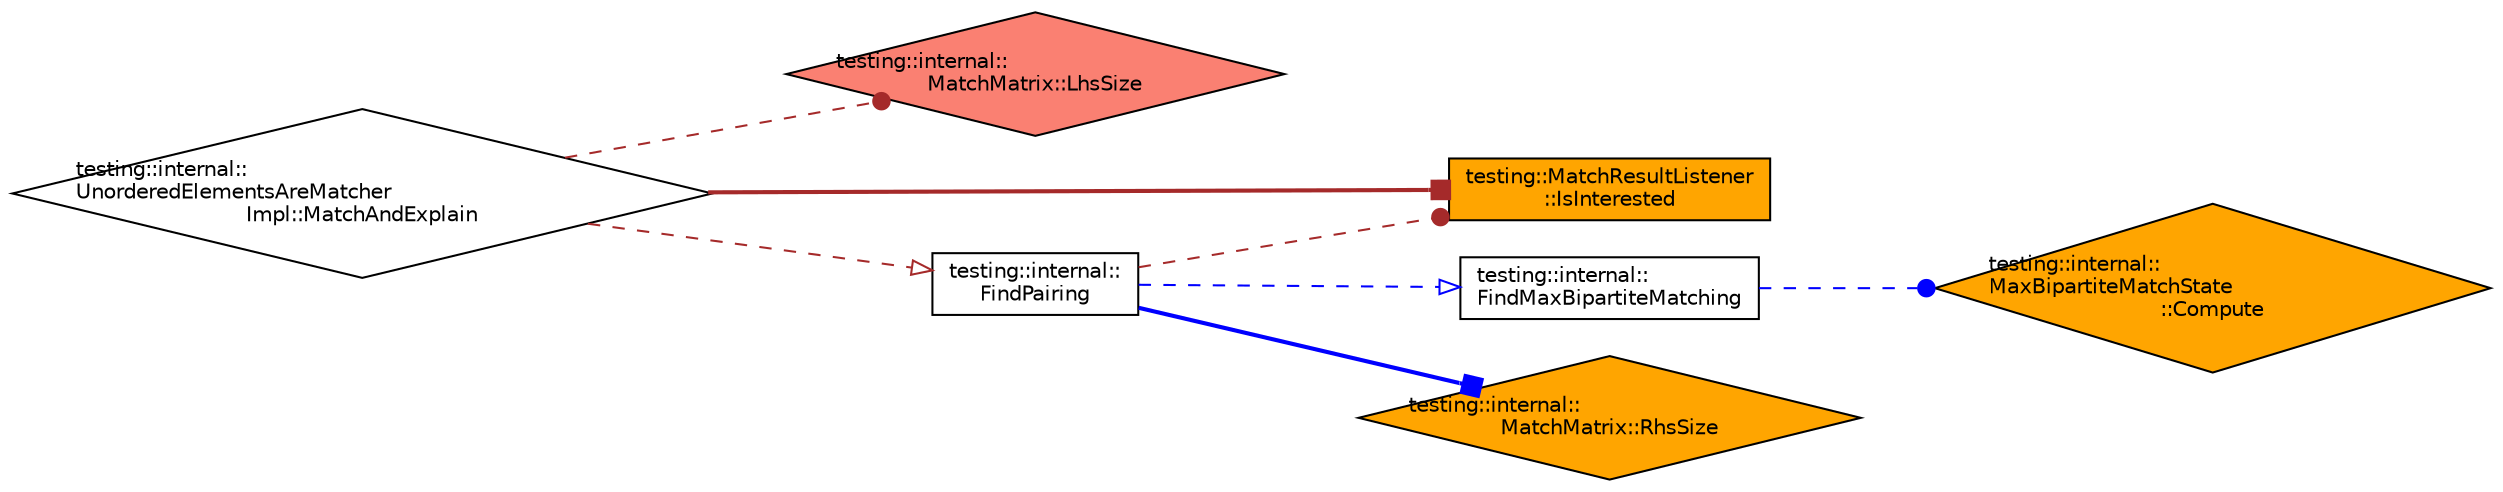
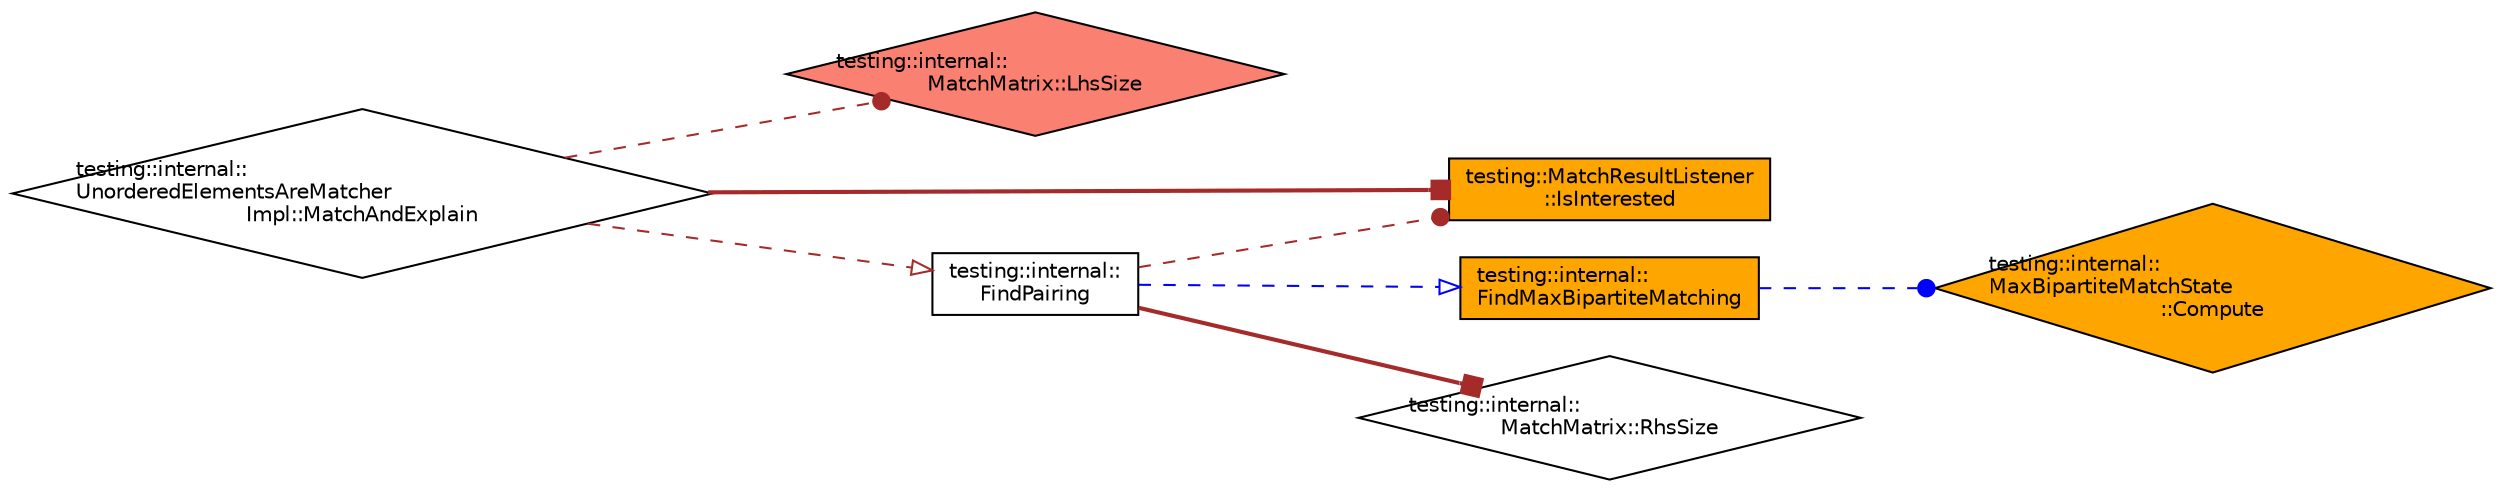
node "testing::internal:: FindMaxBipartiteMatching": fillcolor white -> orange
edge "testing::internal:: FindPairing" -> "testing::internal:: MatchMatrix::RhsSize": color blue -> brown
node "testing::internal:: MatchMatrix::RhsSize": fillcolor orange -> white
